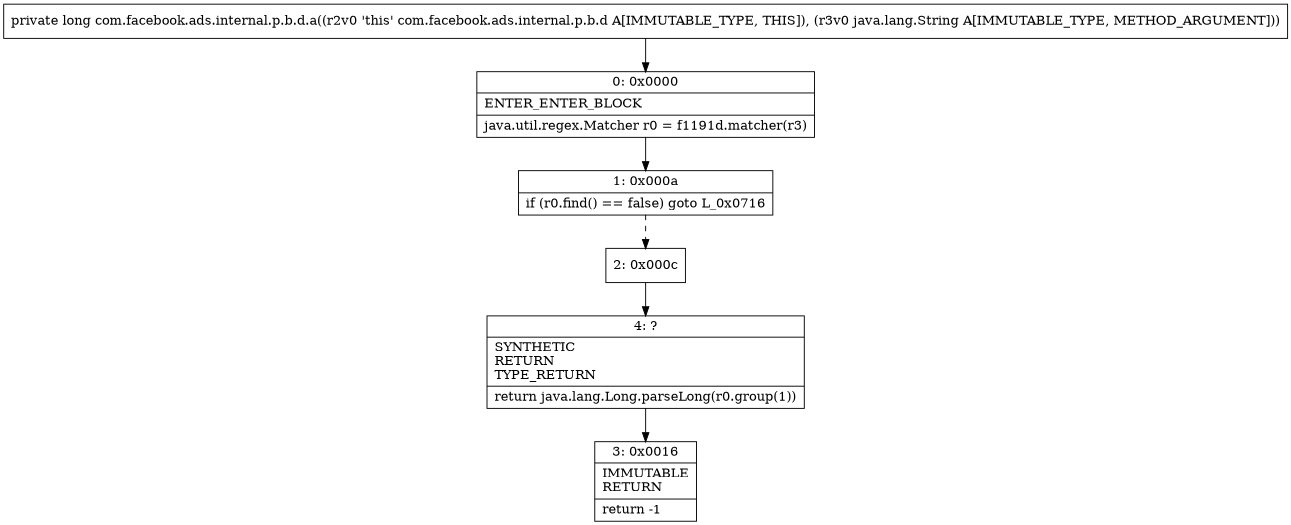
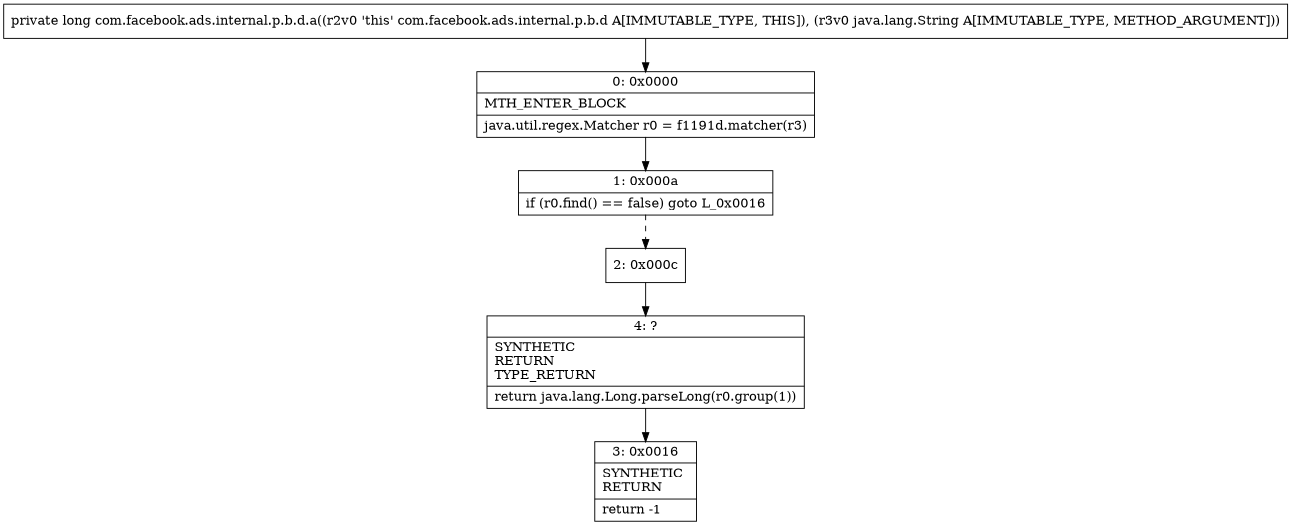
node "0: 0x0000": text "ENTER_ENTER_BLOCK" -> "MTH_ENTER_BLOCK"
node "1: 0x000a": text "if (r0.find() == false) goto L_0x0716" -> "if (r0.find() == false) goto L_0x0016"
node "3: 0x0016": text "IMMUTABLE" -> "SYNTHETIC"
